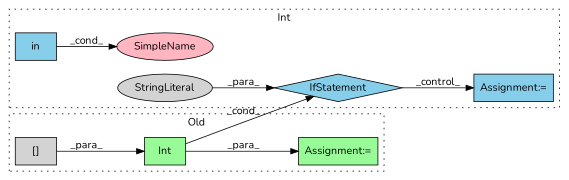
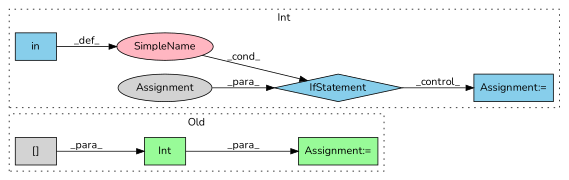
edge "in" -> "SimpleName": label "_cond_" -> "_def_"
node "StringLiteral": label "StringLiteral" -> "Assignment"
edge "Int" -> "IfStatement": now "SimpleName" -> "IfStatement"
